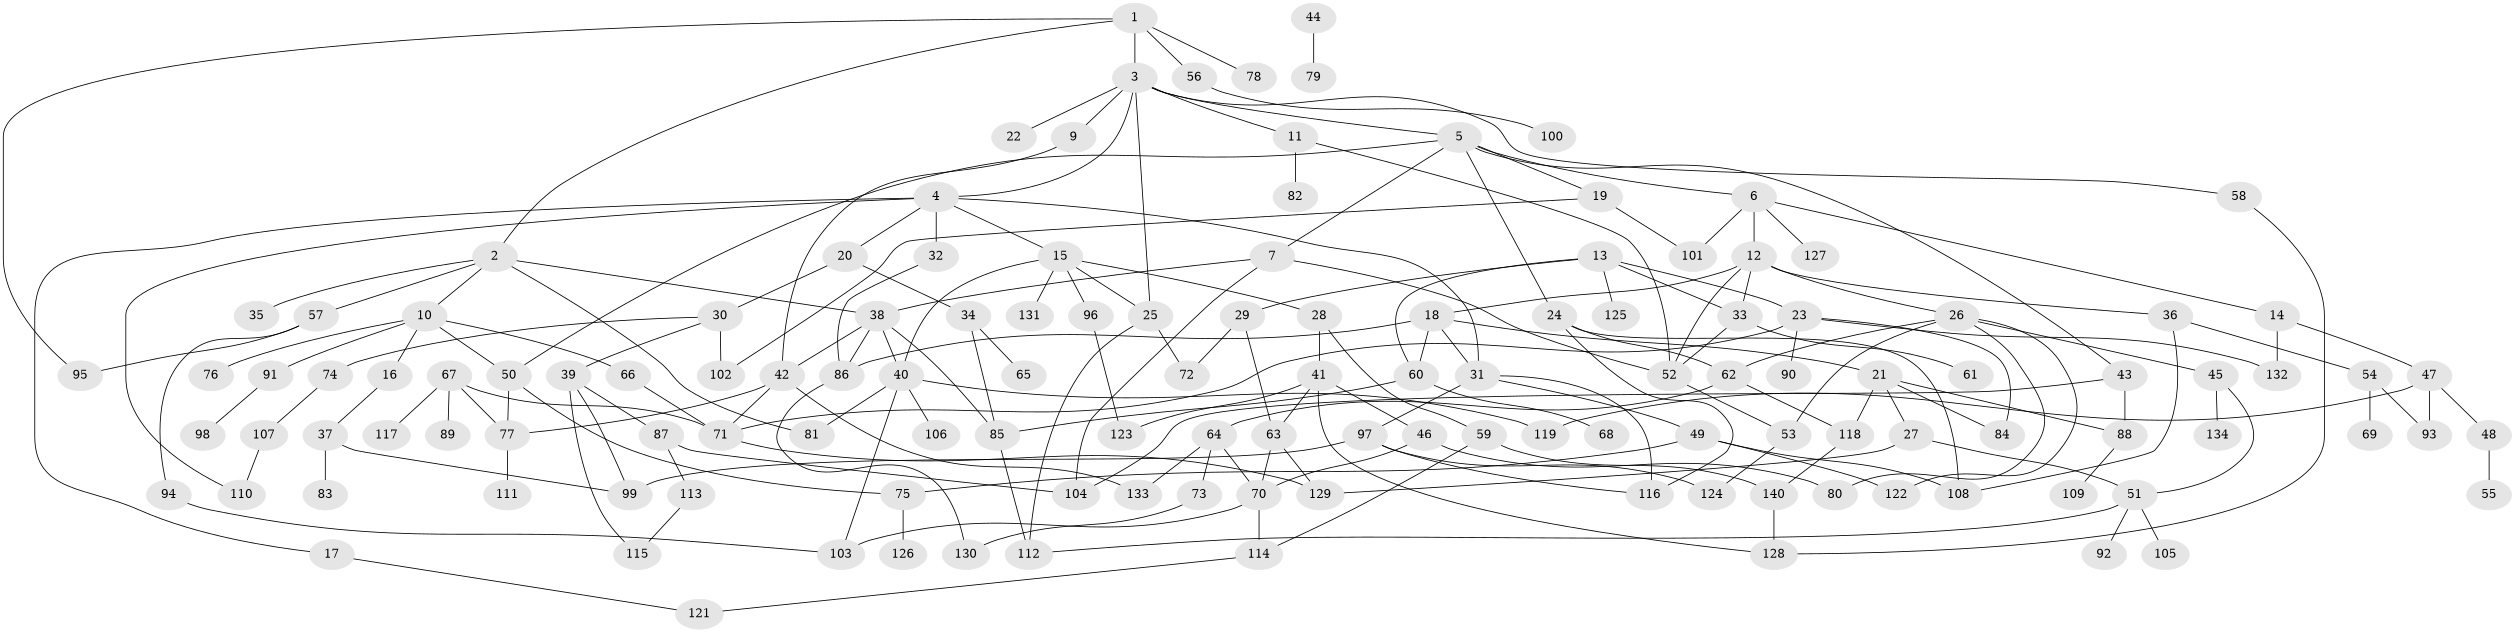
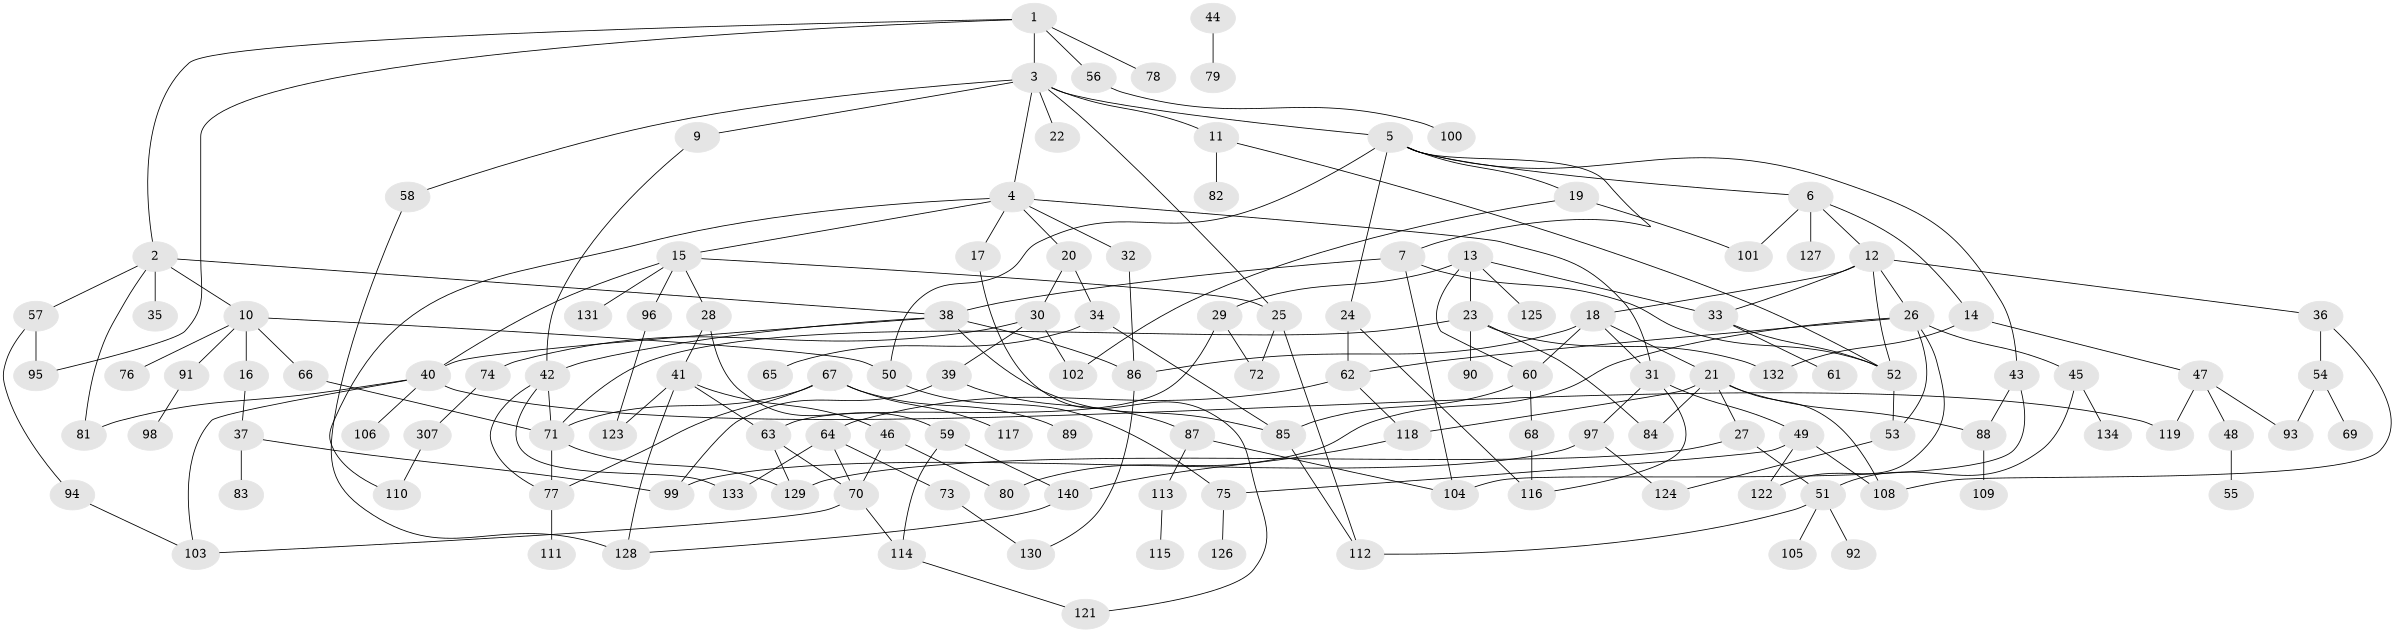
edge "24" -- "108": now "21" -- "108"
edge "50" -- "77": now "71" -- "77"
node "107": label "107" -> "307"
edge "39" -- "115": removed
edge "97" -- "116": now "68" -- "116"
